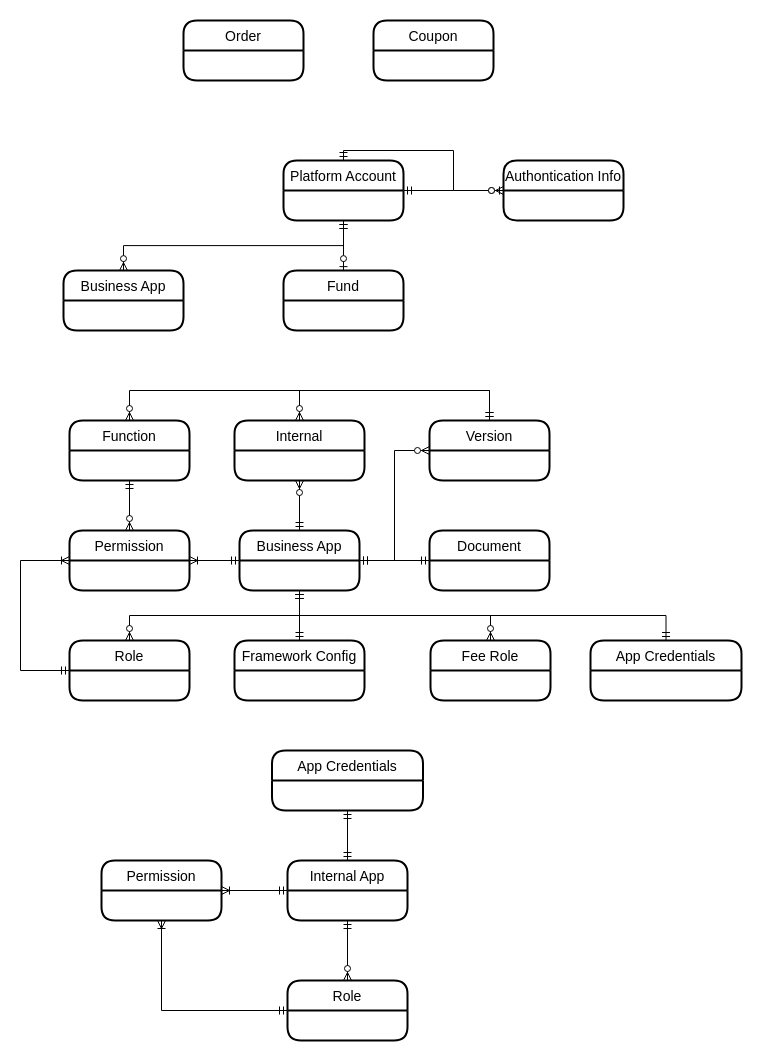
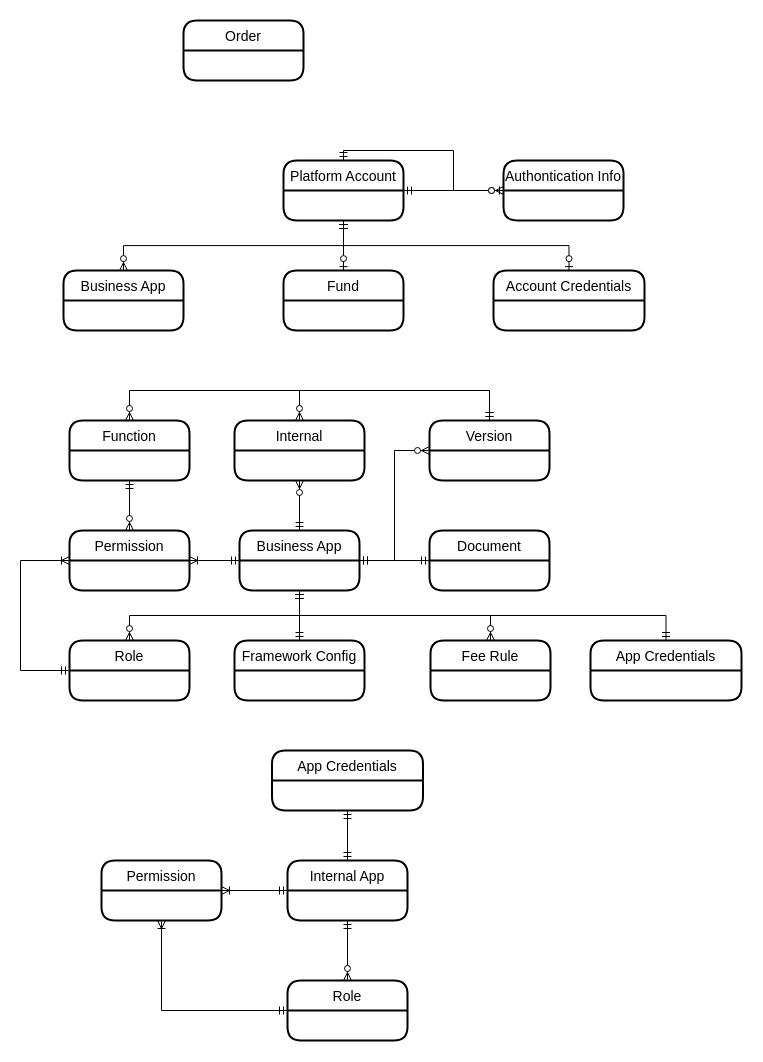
node "Coupon": removed
edge "Platform Account" -- "Account Credentials": added
node "Account Credentials": added
node "Fee Role": label "Fee Role" -> "Fee Rule"
